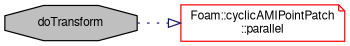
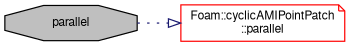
node "doTransform": label "doTransform" -> "parallel"
